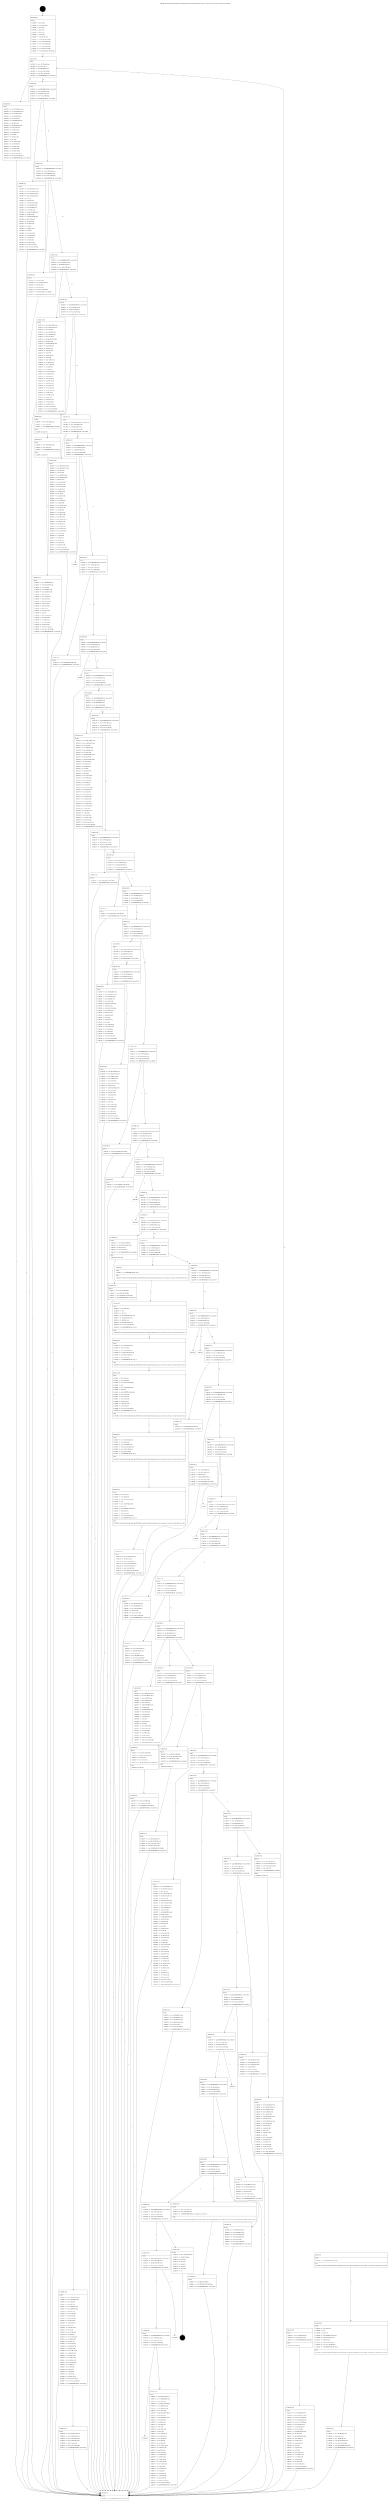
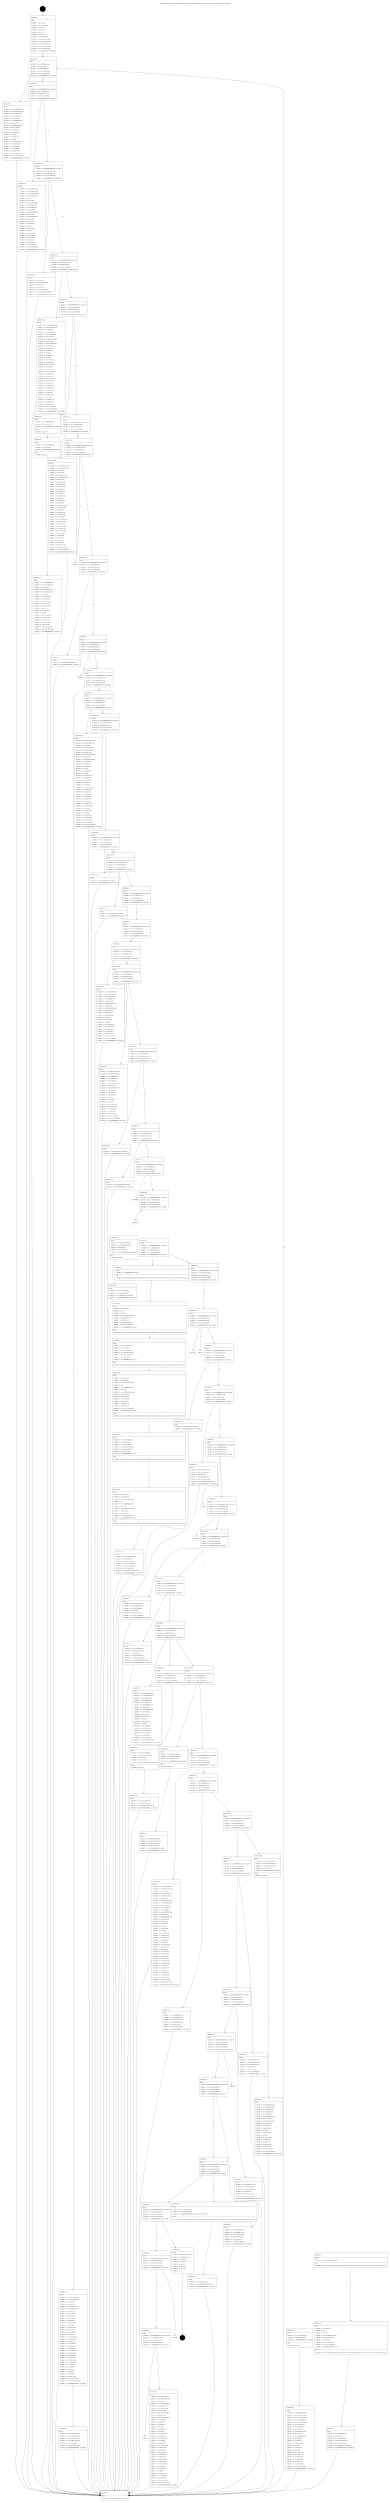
edge "0x401a9f [25]" -> "0x401aea [25]": now "0x401ad1 [25]" -> "0x401aea [25]"
node "0x401b4e [25]": removed
